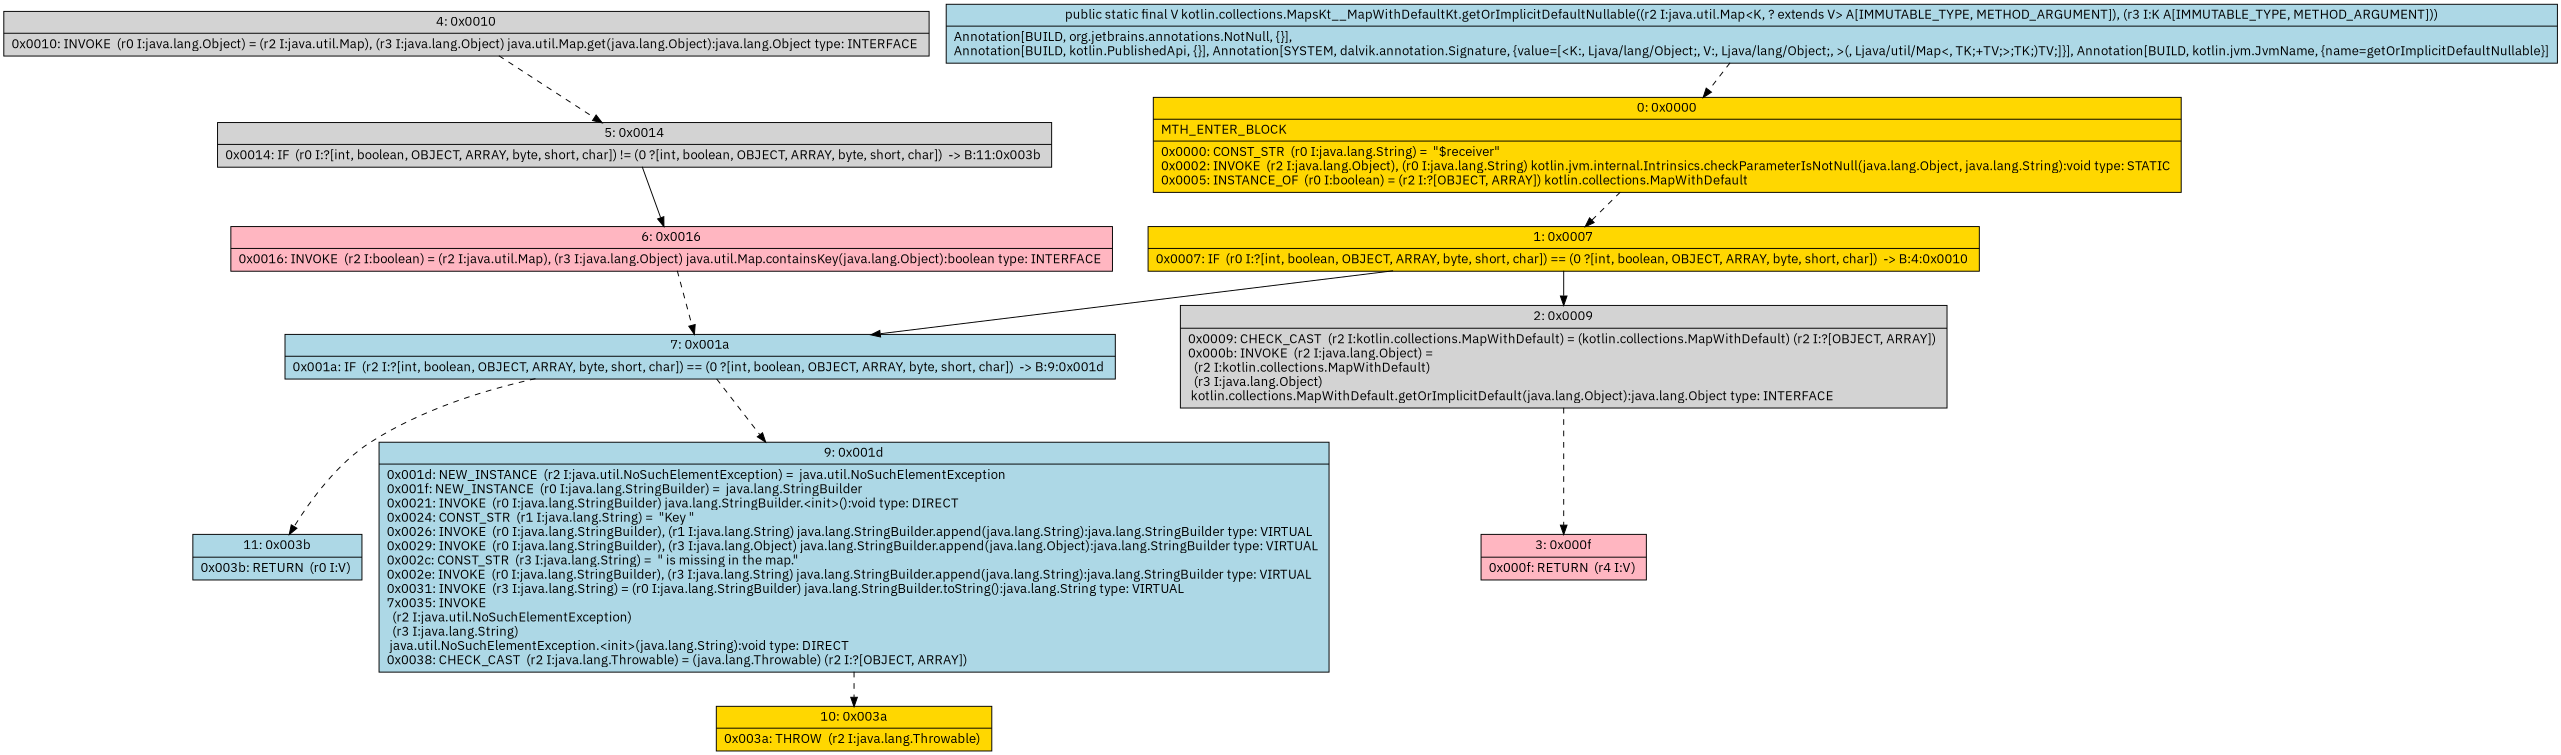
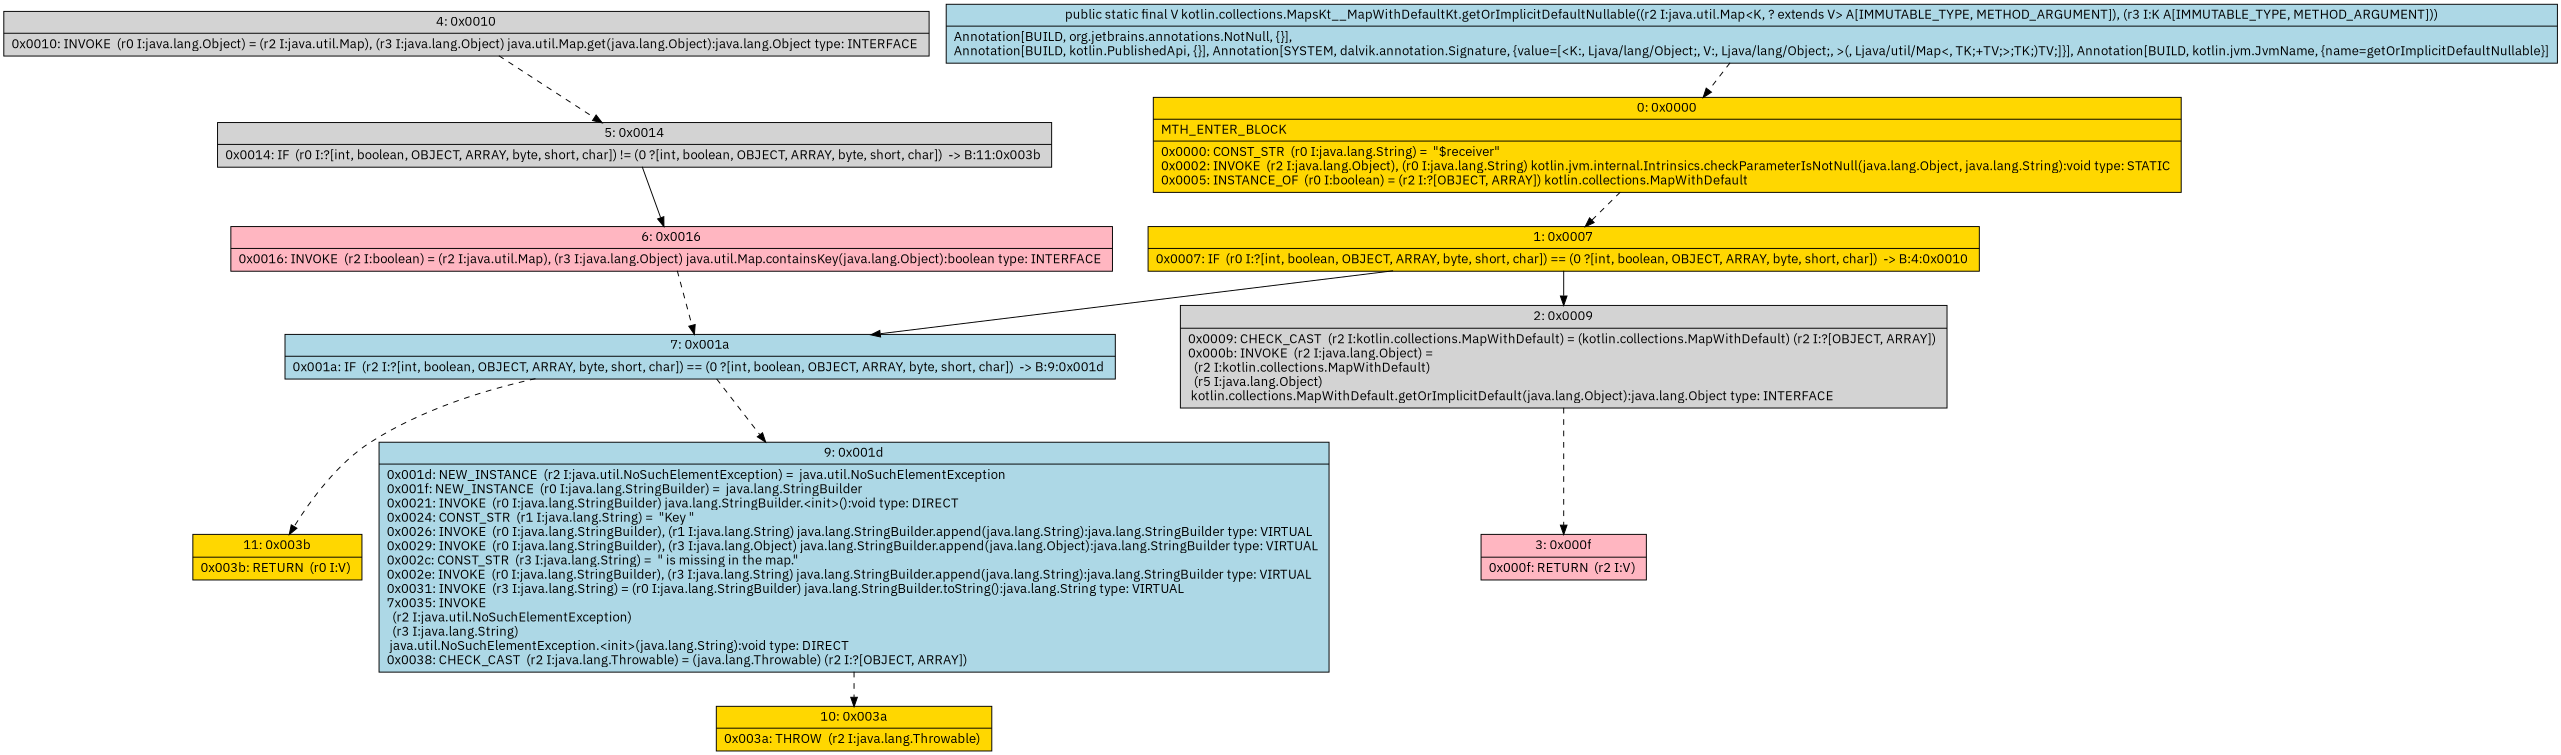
node "2: 0x0009": text "(r3 I:java.lang.Object)" -> "(r5 I:java.lang.Object)"
node "11: 0x003b": fillcolor lightblue -> gold
node "3: 0x000f": text "0x000f: RETURN  (r4 I:V)" -> "0x000f: RETURN  (r2 I:V)"
